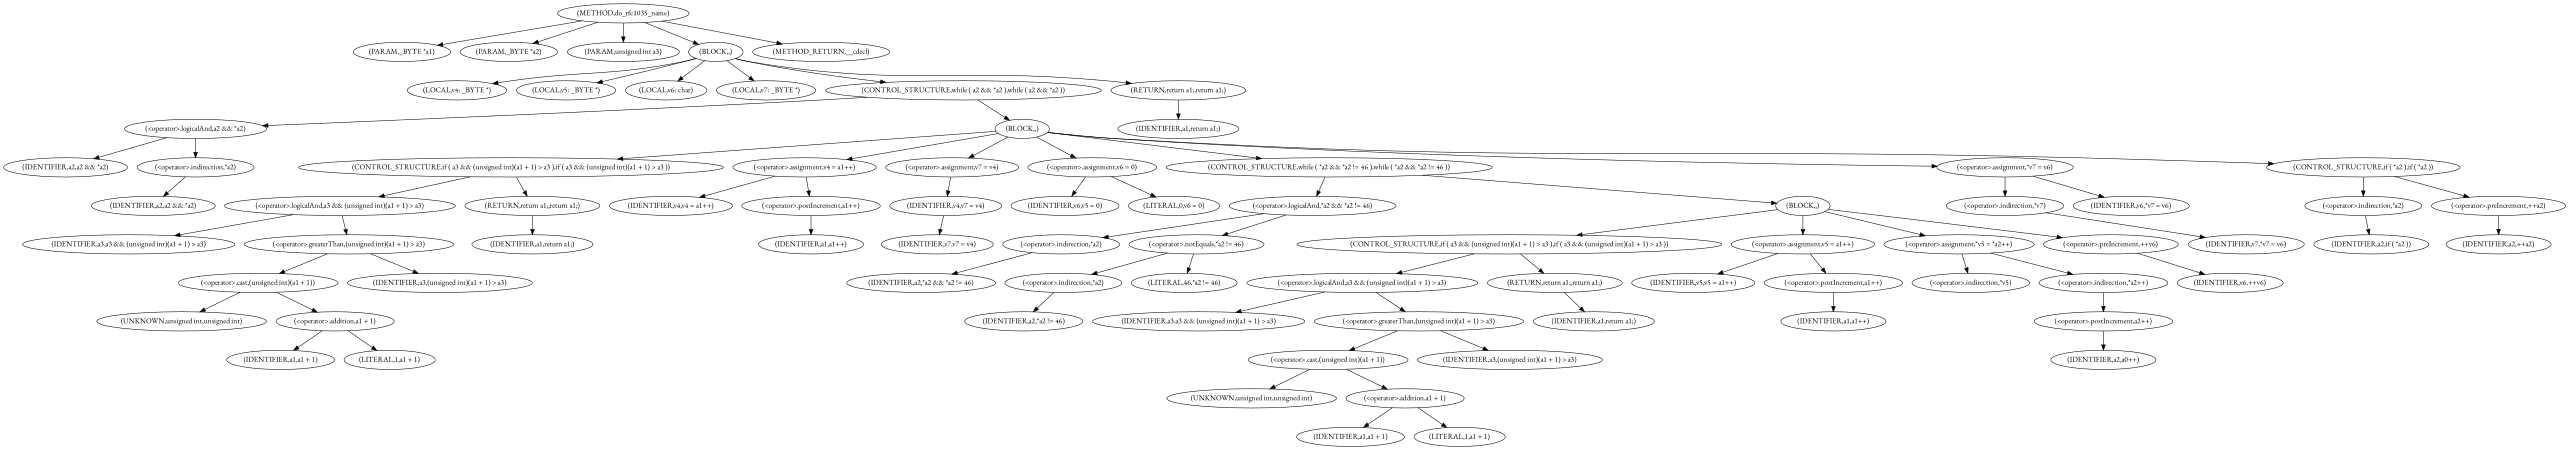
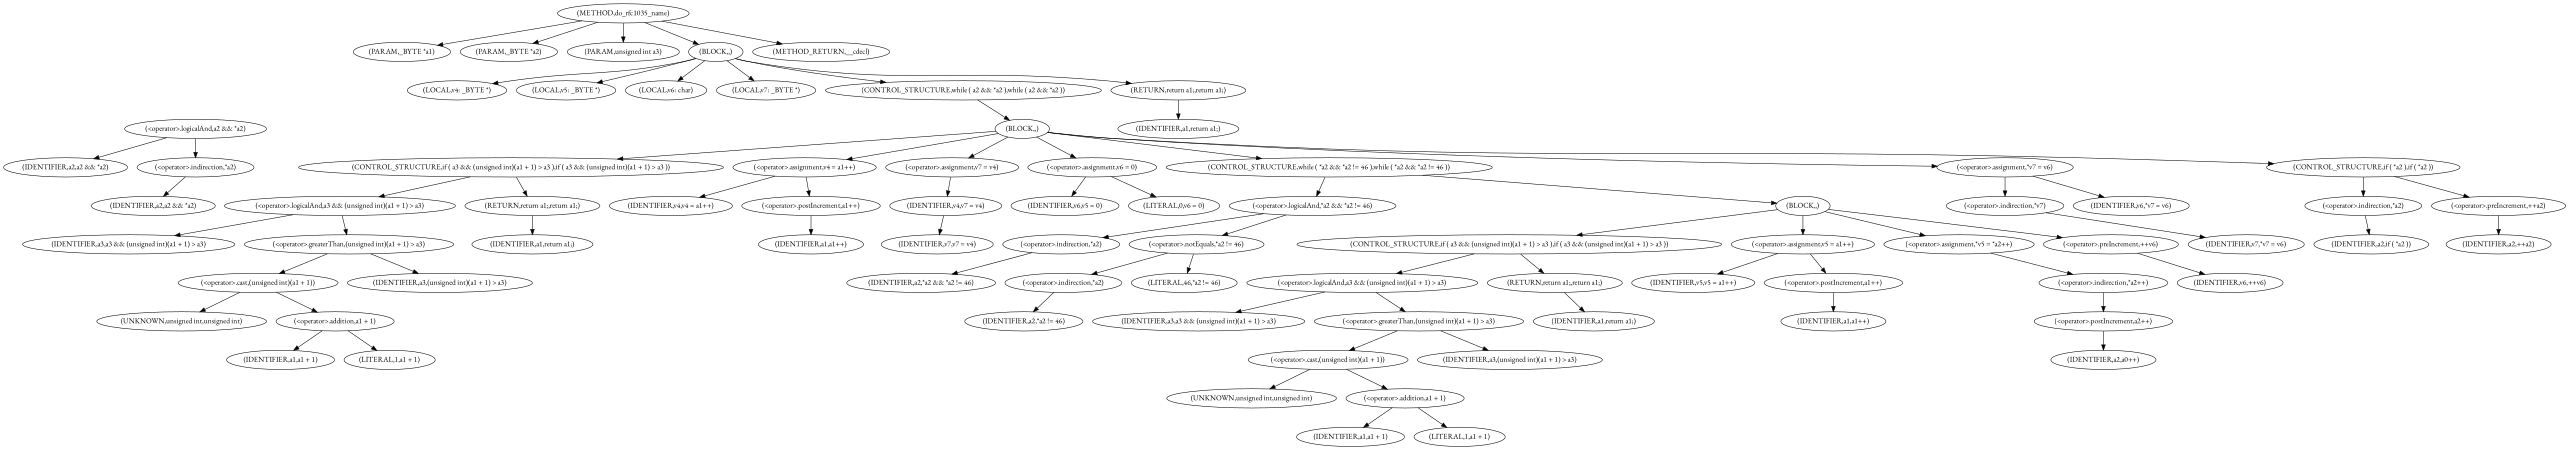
edge "(CONTROL_STRUCTURE,while ( a2 && *a2 ),while ( a2 && *a2 ))" -> "(<operator>.logicalAnd,a2 && *a2)": removed
node "(<operator>.indirection,*v5)": removed
